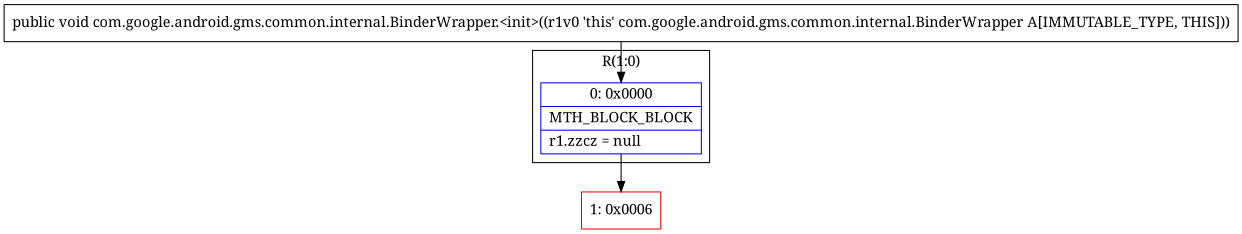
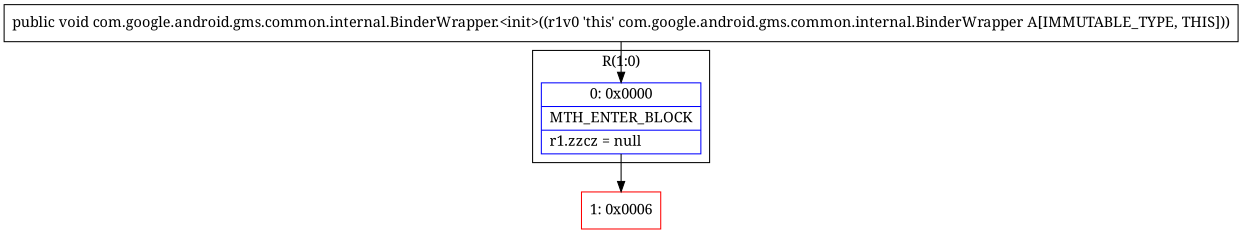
node "0: 0x0000": text "MTH_BLOCK_BLOCK" -> "MTH_ENTER_BLOCK"
